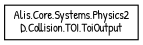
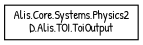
node "Alis.Core.Systems.Physics2 D.Collision.TOI.ToiOutput": label "Alis.Core.Systems.Physics2 D.Collision.TOI.ToiOutput" -> "Alis.Core.Systems.Physics2 D.Alis.TOI.ToiOutput"
